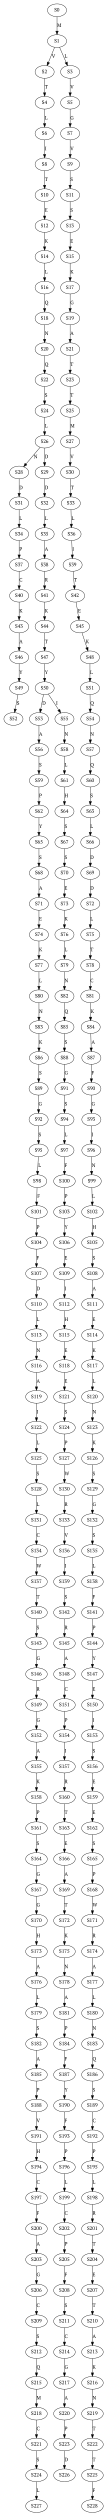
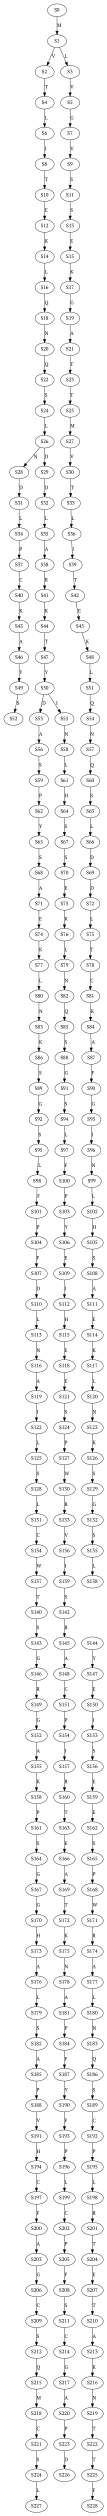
node "S141": removed
